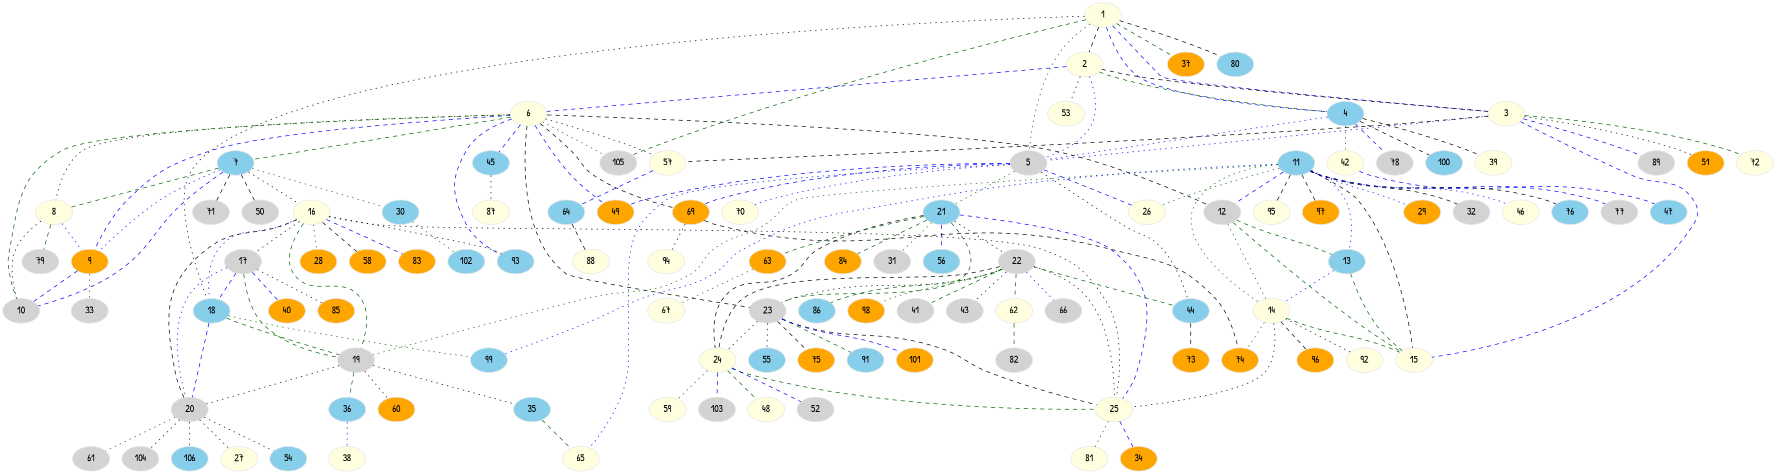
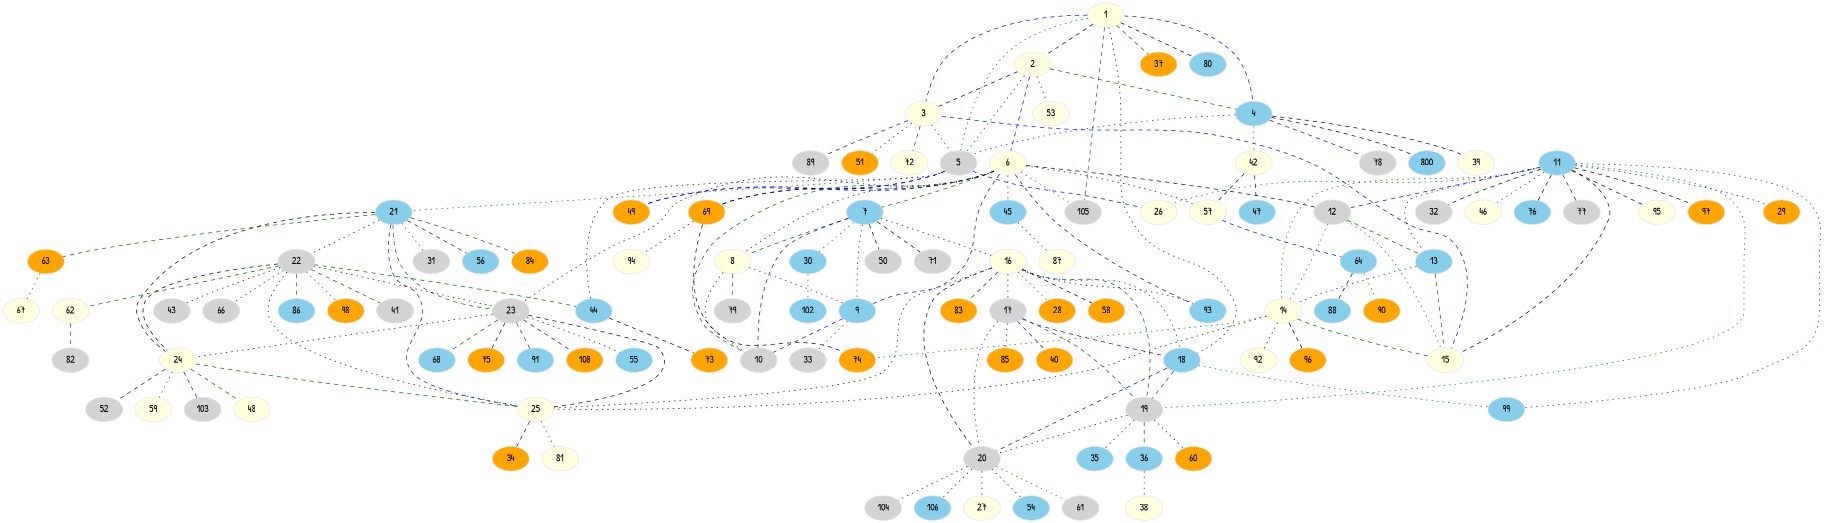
edge "6" -- "45": style dashed -> dotted
edge "3" -- "57": now "42" -- "57"
node "100": label "100" -> "800"
edge "42" -- "47": color blue -> black
node "70": removed
node "9": fillcolor orange -> skyblue
node "88": fillcolor lightyellow -> skyblue
edge "6" -- "23": style dashed -> dotted
edge "12" -- "15": style dashed -> dotted
node "90": added
node "68": added
node "101": label "101" -> "108"
node "65": removed
